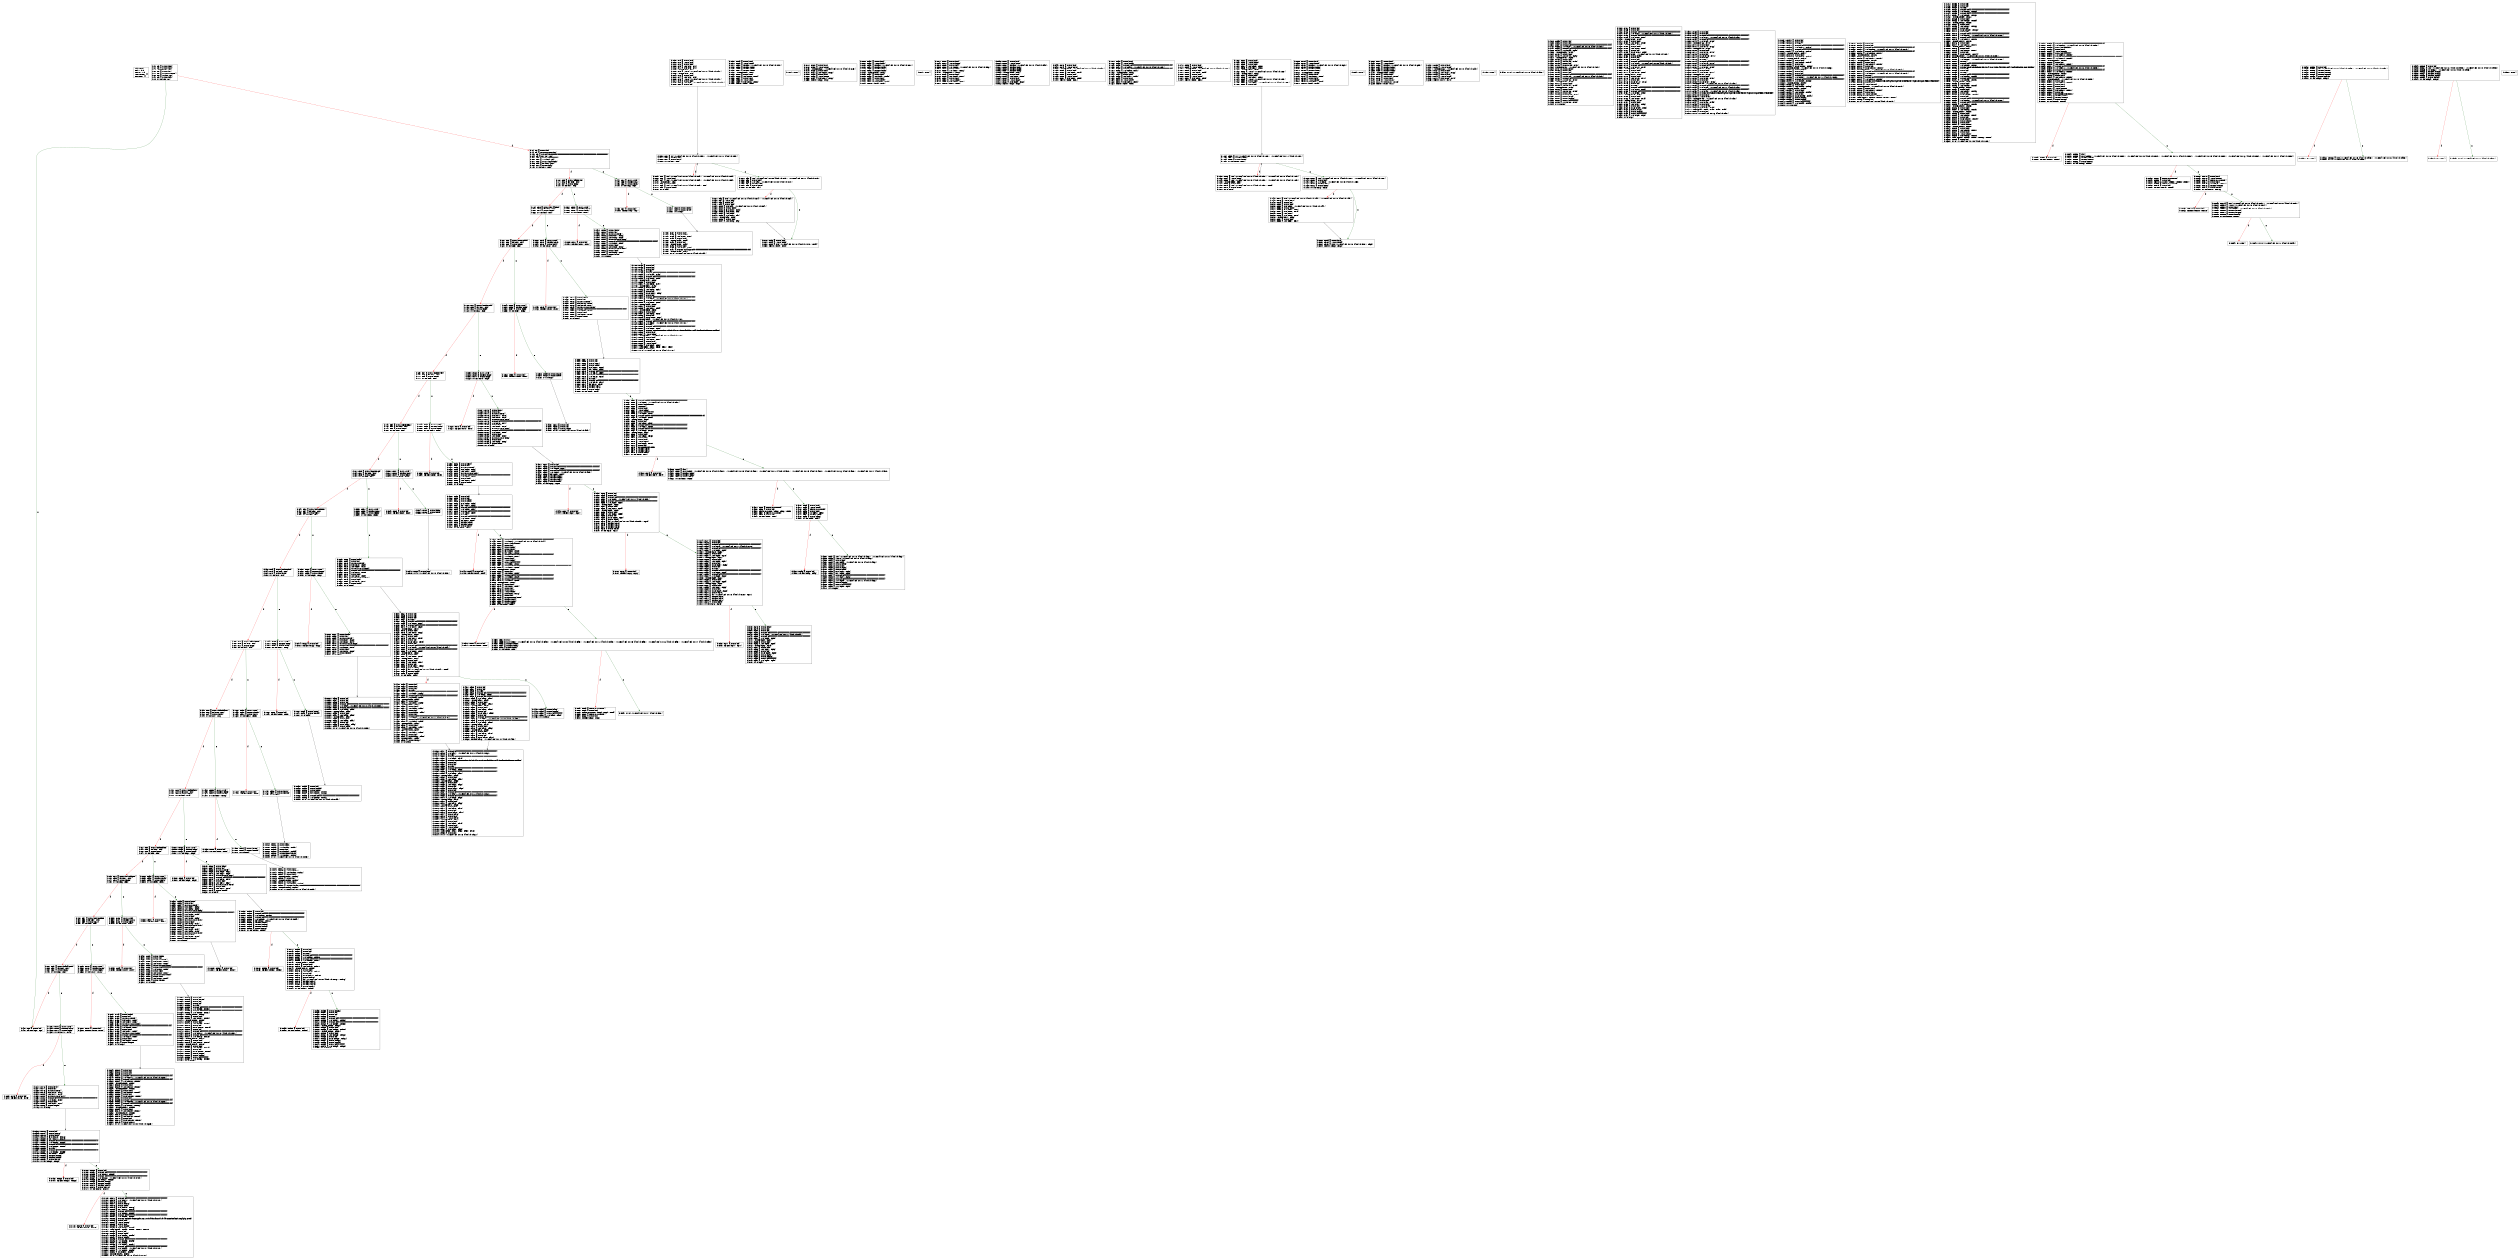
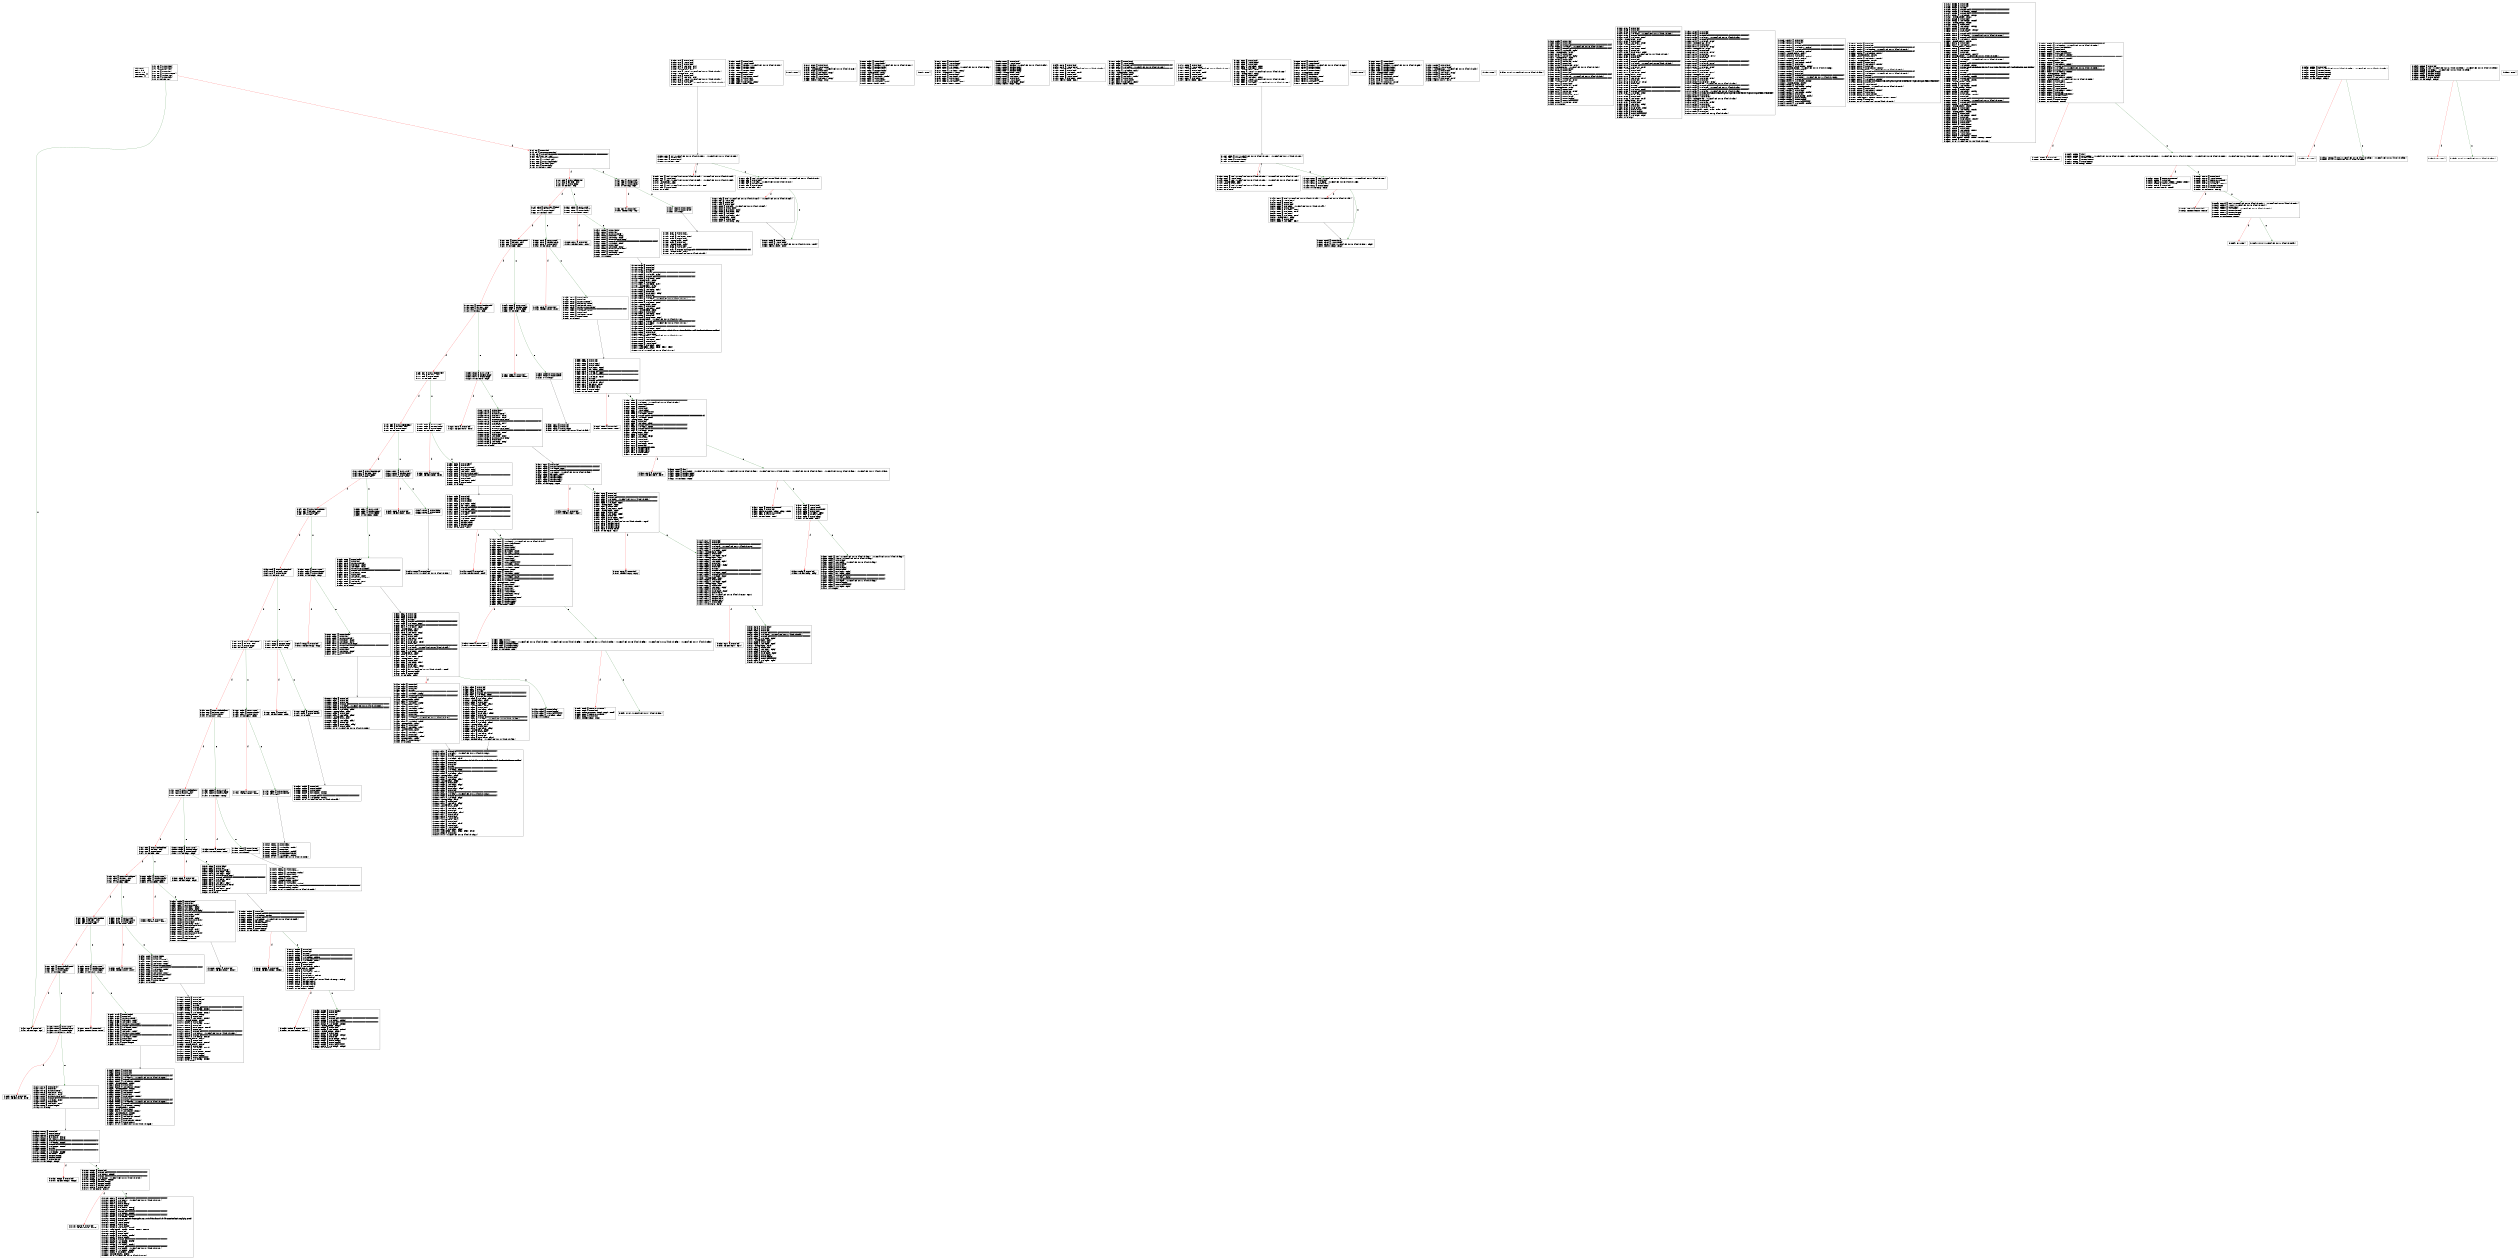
node "0x88d: %551 = PUSH1(#0) 0x890: REVERT(%551, %551)": added
